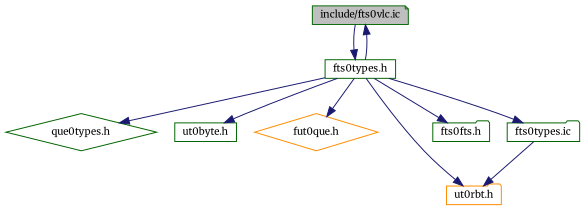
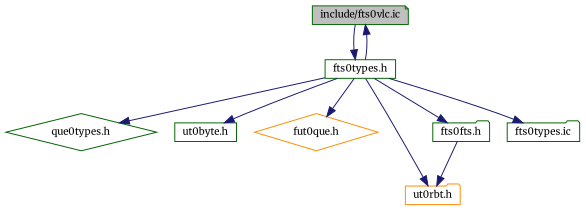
edge "fts0types.ic" -> "ut0rbt.h": now "fts0fts.h" -> "ut0rbt.h"
